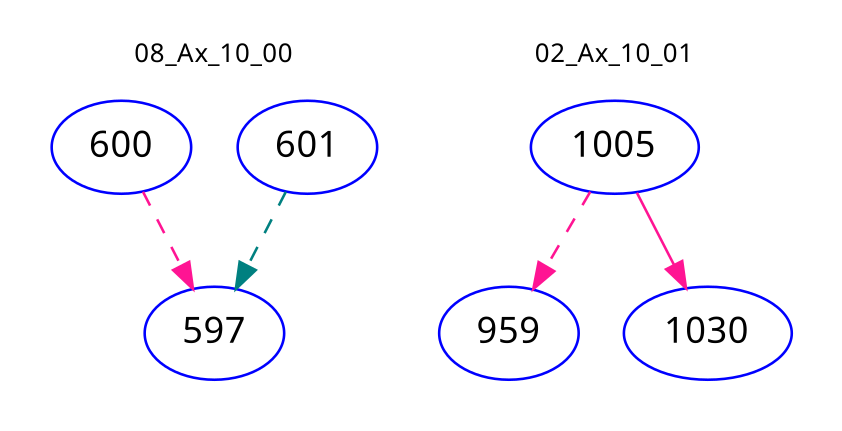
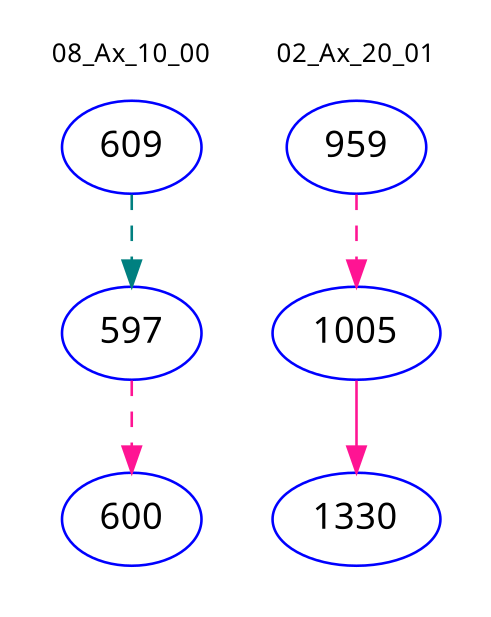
cluster "02_Ax_10_01": label "02_Ax_10_01" -> "02_Ax_20_01"
node "601": label "601" -> "609"
edge "600" -> "597": reversed
edge "1005" -> "959": reversed
node "1030": label "1030" -> "1330"
